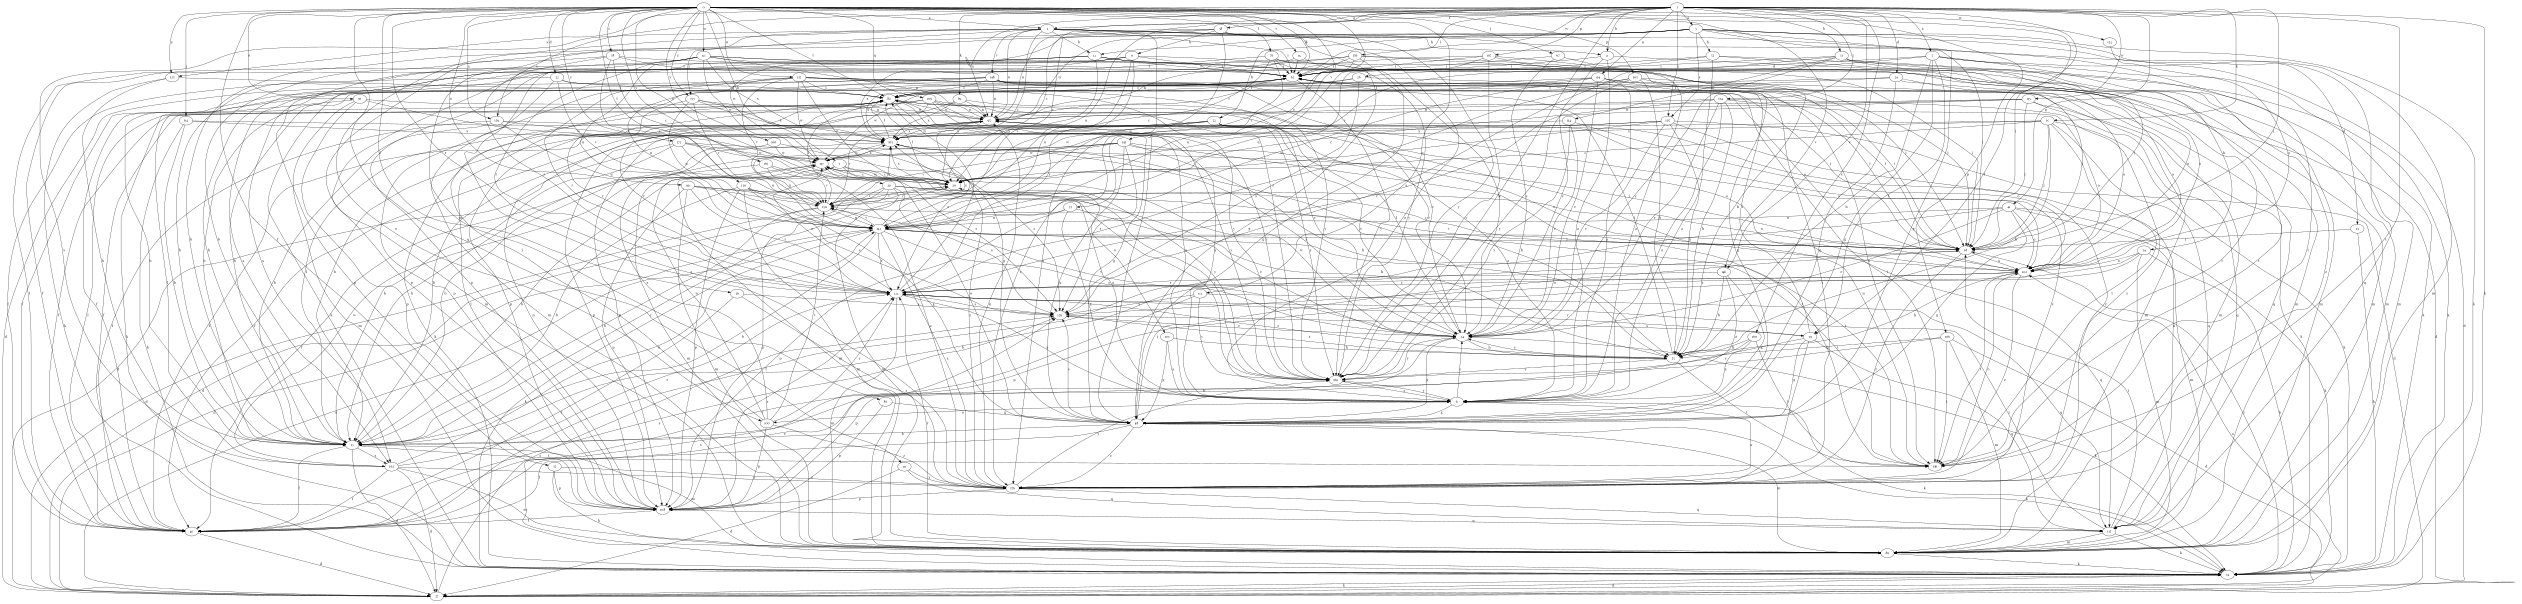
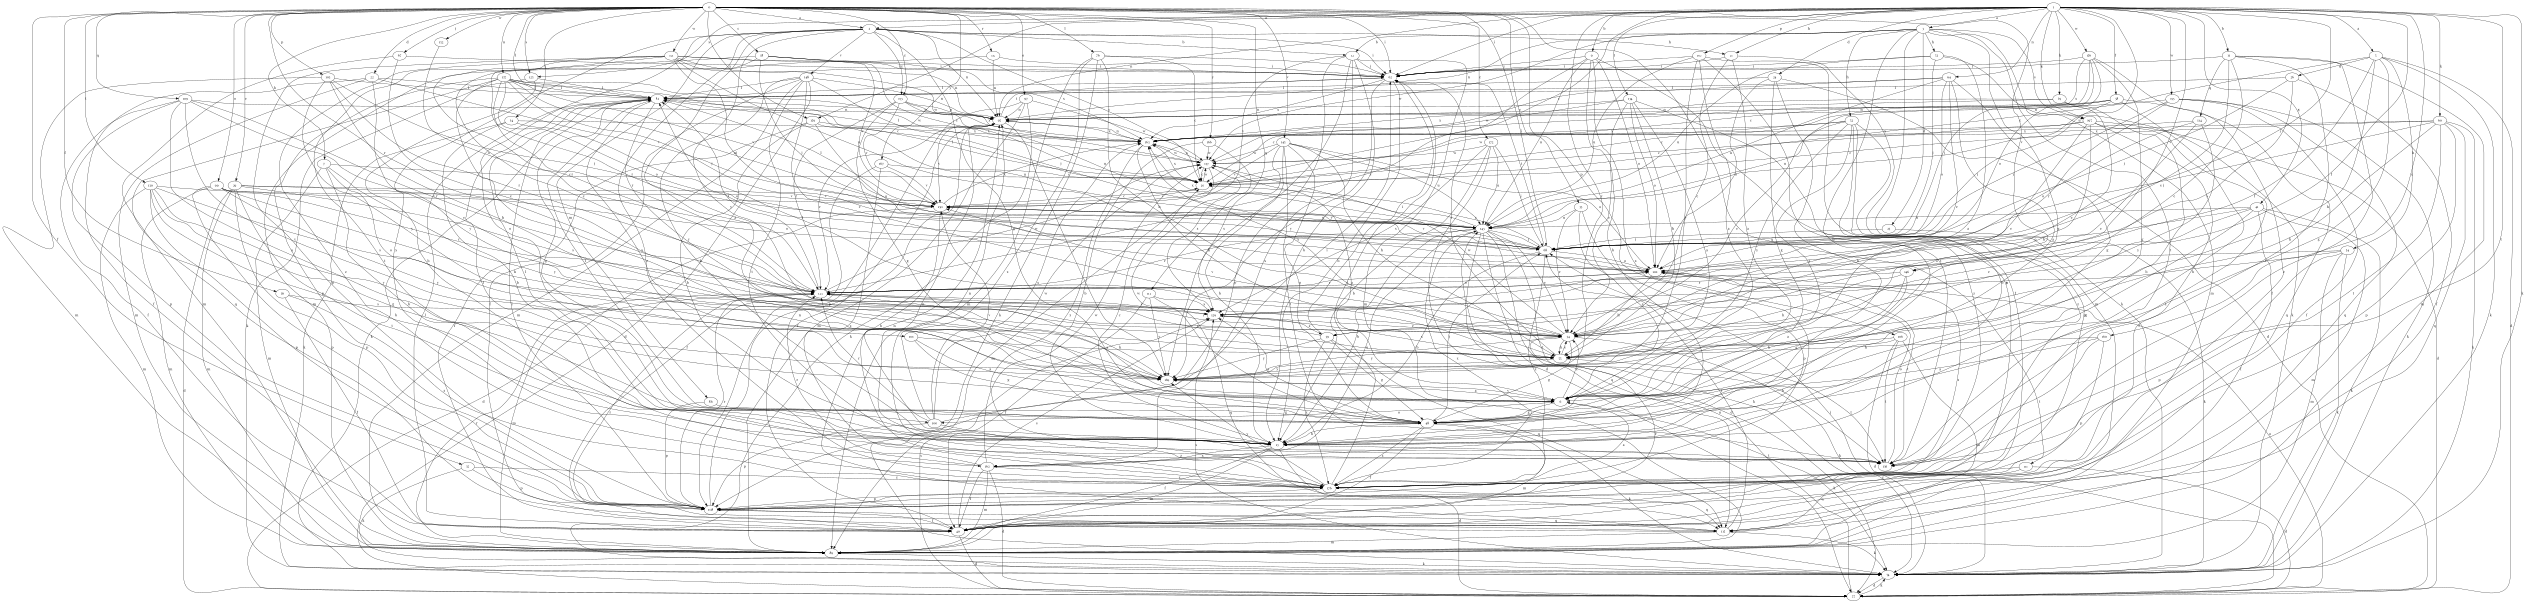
edge "38" -> "9": now "1" -> "9"
